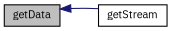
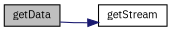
edge "getStream" -> "getData": reversed
